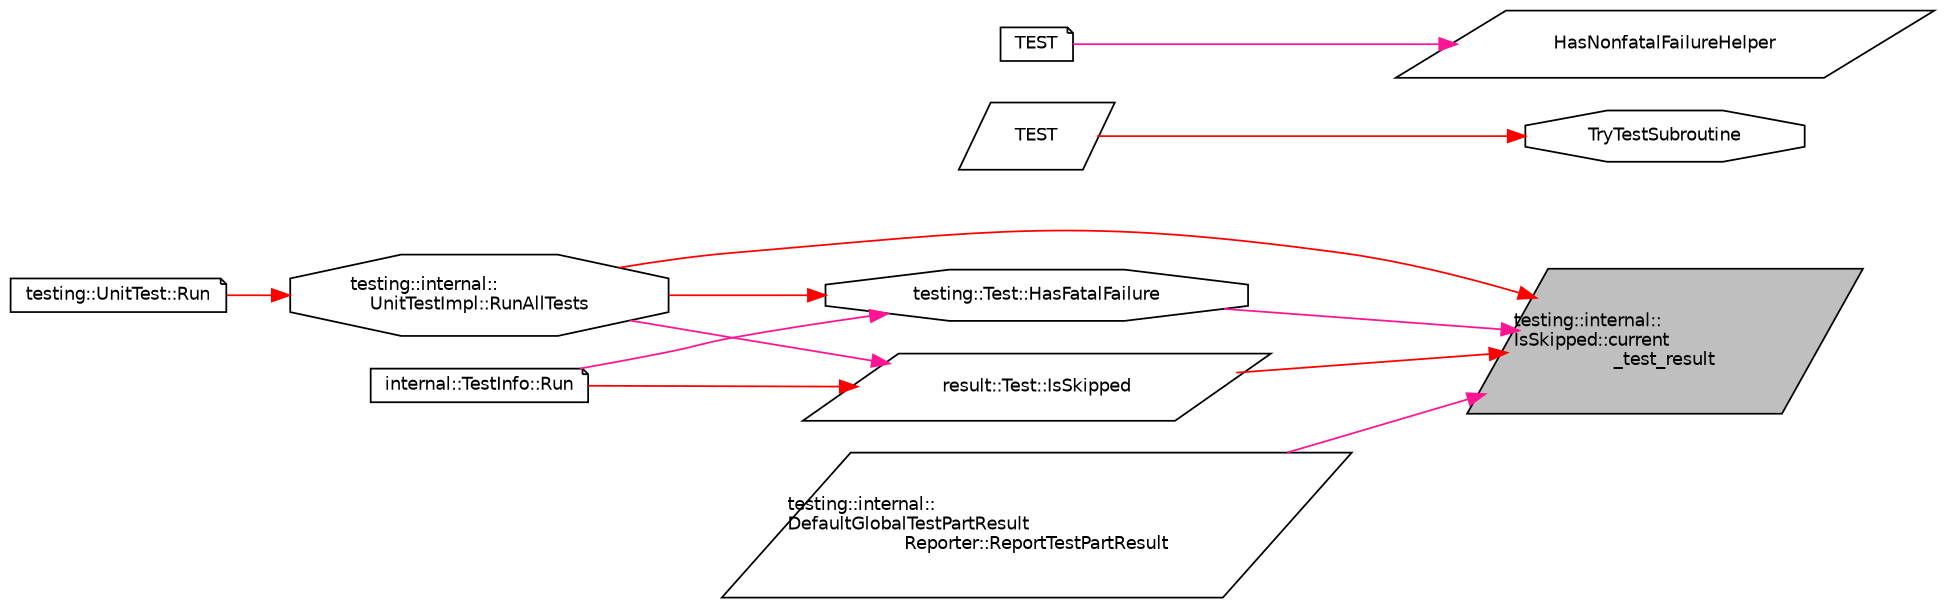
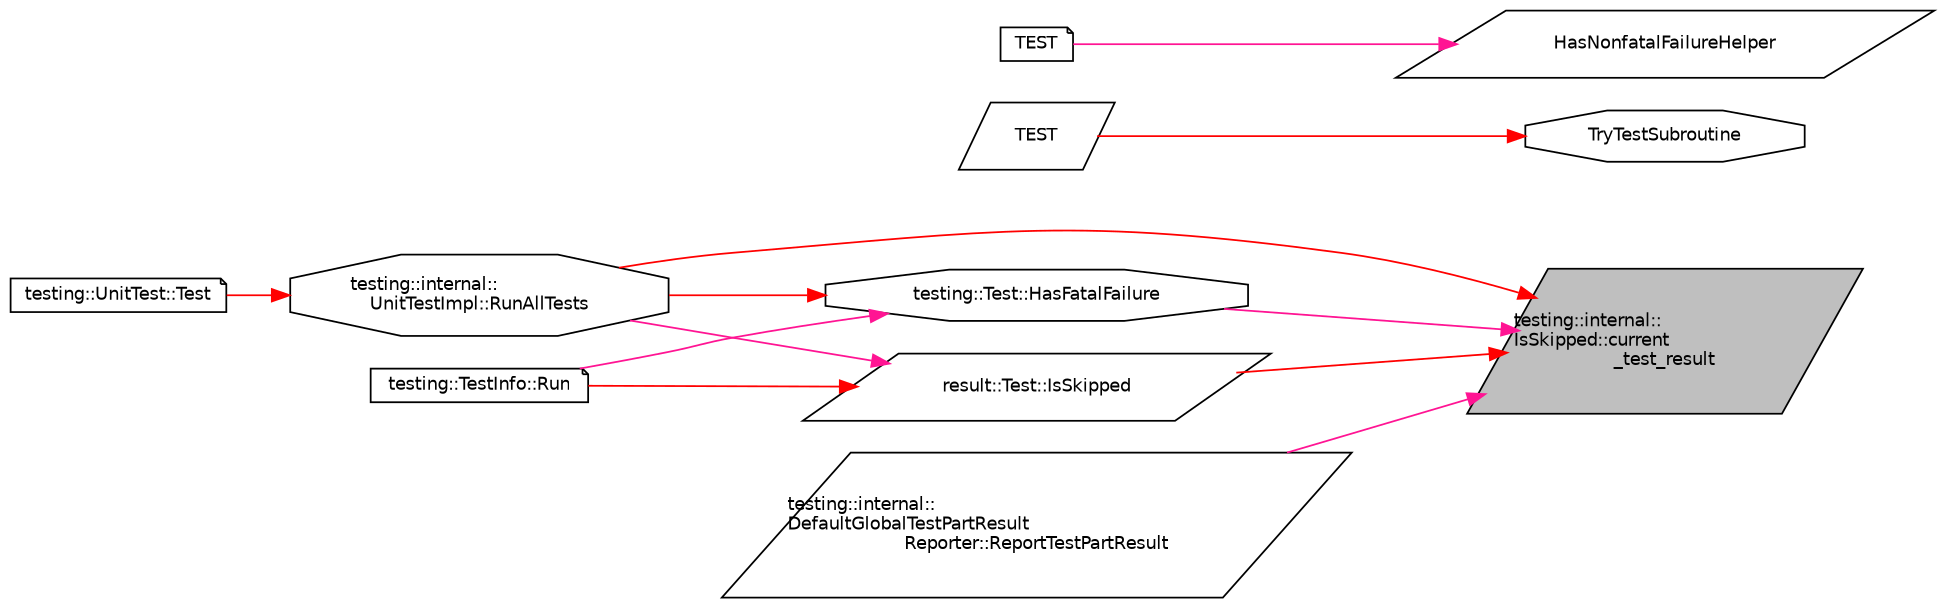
node "testing::UnitTest::Run": label "testing::UnitTest::Run" -> "testing::UnitTest::Test"
node "internal::TestInfo::Run": label "internal::TestInfo::Run" -> "testing::TestInfo::Run"
